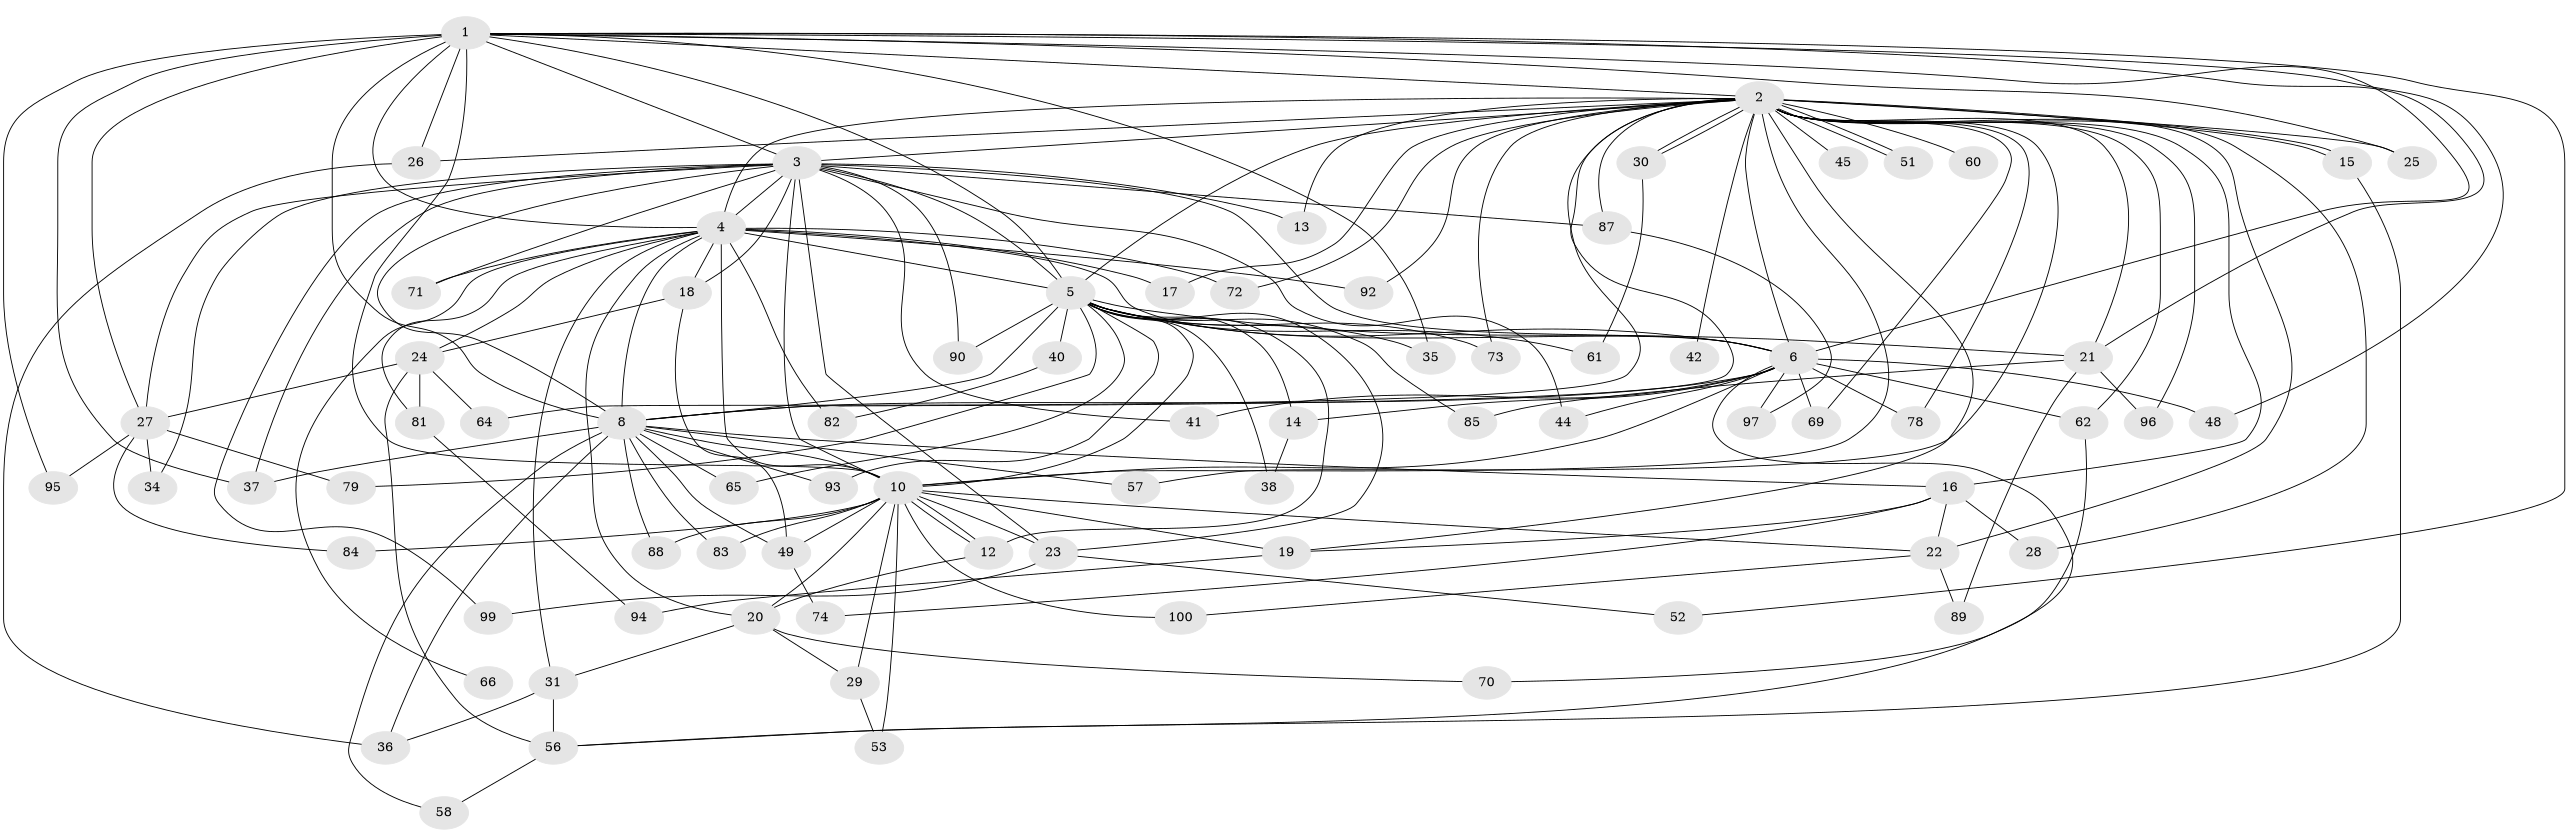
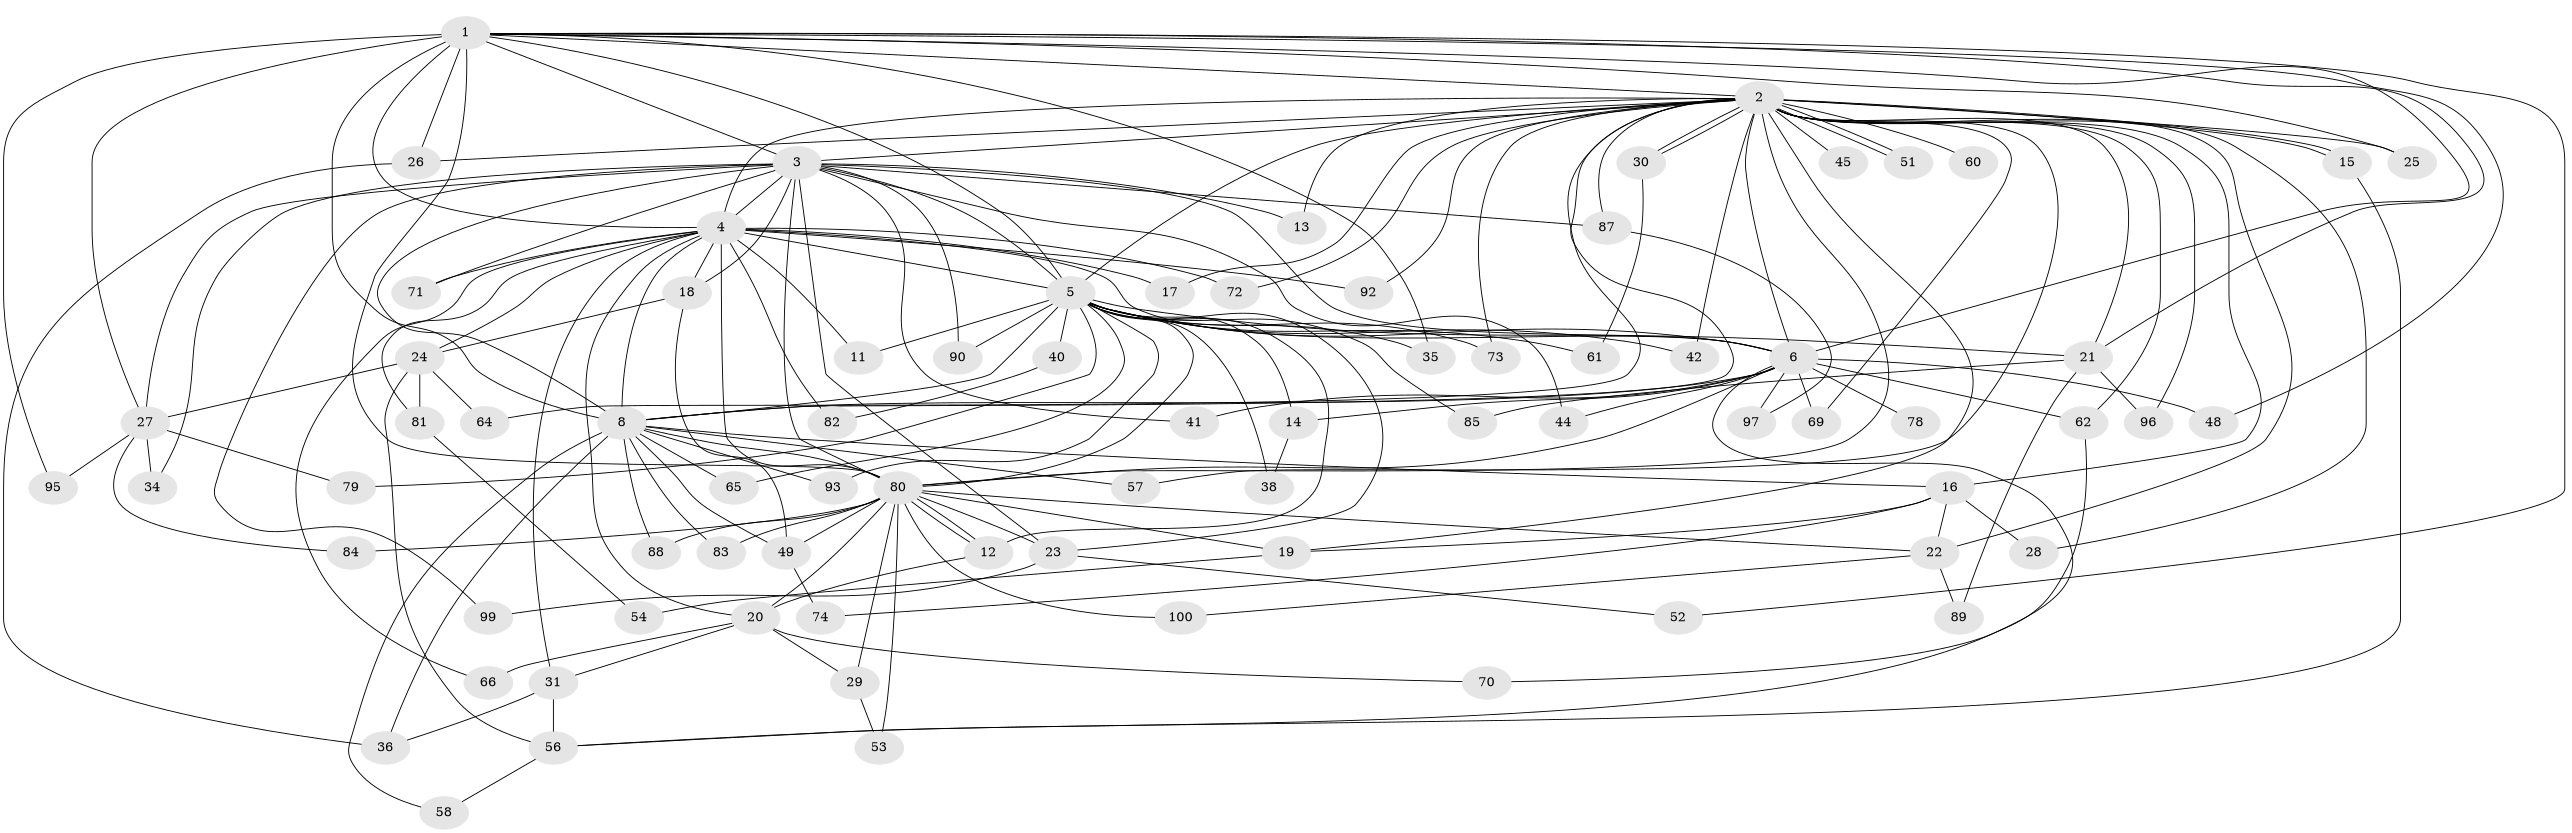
edge "2" -- "78": removed
edge "5" -- "42": added
node "11": added
node "37": removed
node "10": label "10" -> "80"
node "94": label "94" -> "54"
edge "20" -- "66": added
